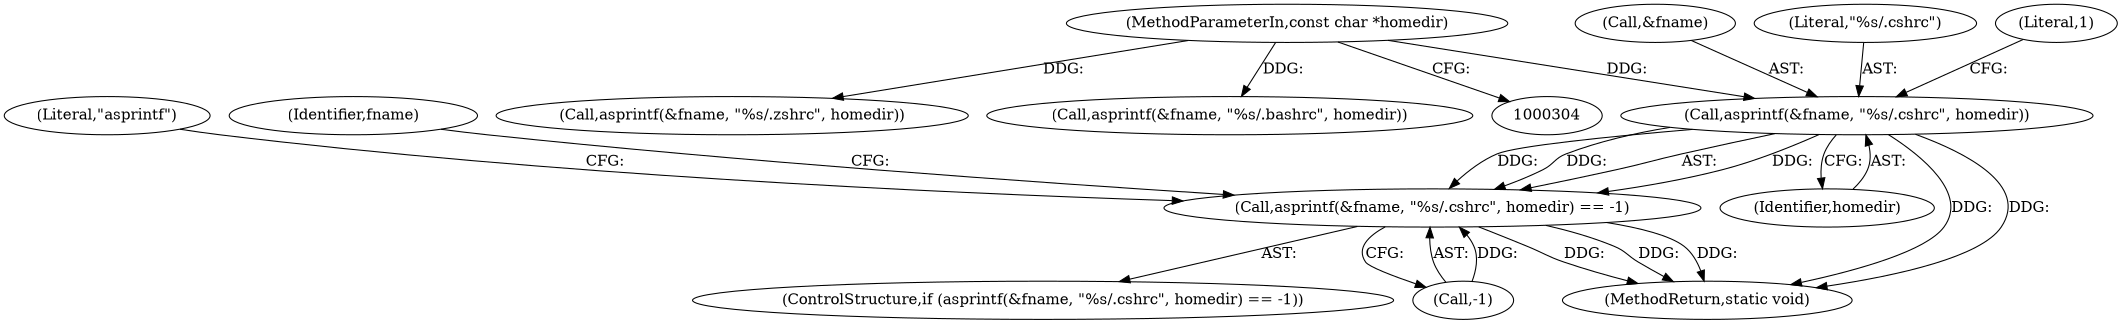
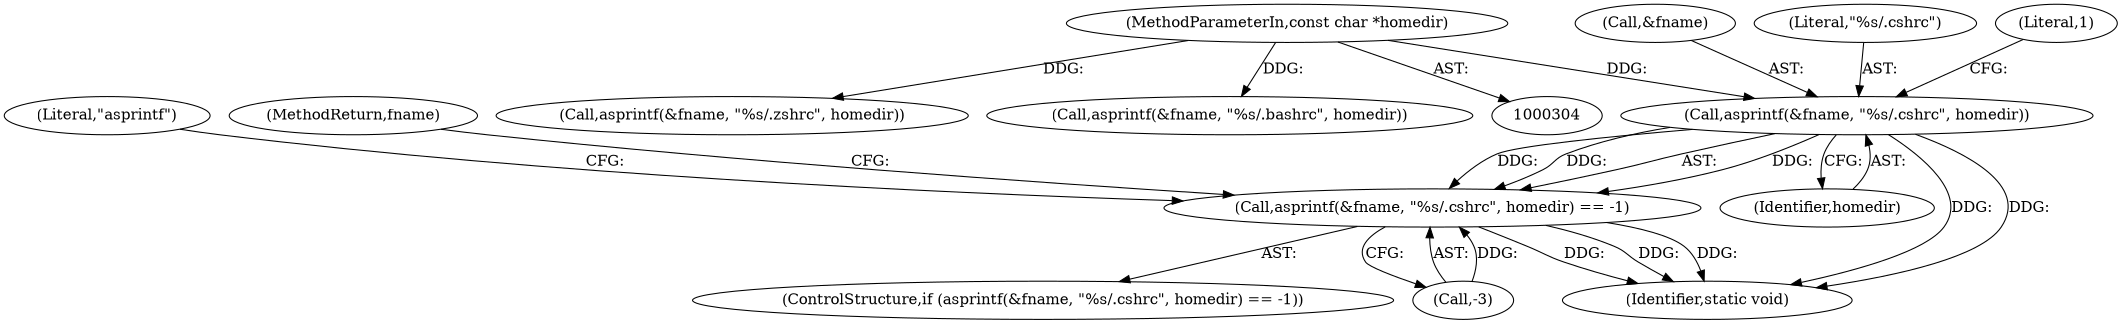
edge "(MethodParameterIn,const char *homedir)" -> "1000304": label "CFG: " -> "AST: "
node "(Identifier,fname)": label "(Identifier,fname)" -> "(MethodReturn,fname)"
node "(Call,-1)": label "(Call,-1)" -> "(Call,-3)"
node "(MethodReturn,static void)": label "(MethodReturn,static void)" -> "(Identifier,static void)"
